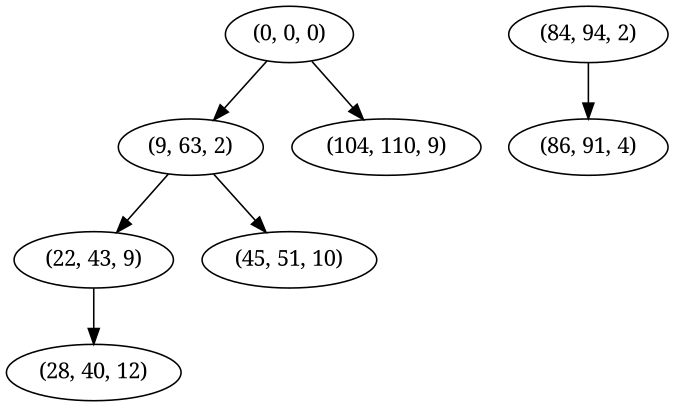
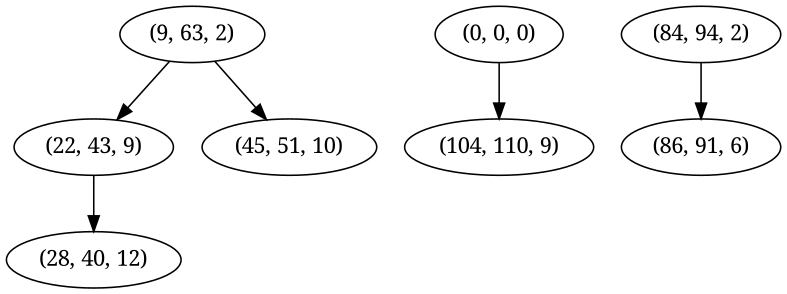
edge "(0, 0, 0)" -> "(9, 63, 2)": removed
node "(86, 91, 4)": label "(86, 91, 4)" -> "(86, 91, 6)"
